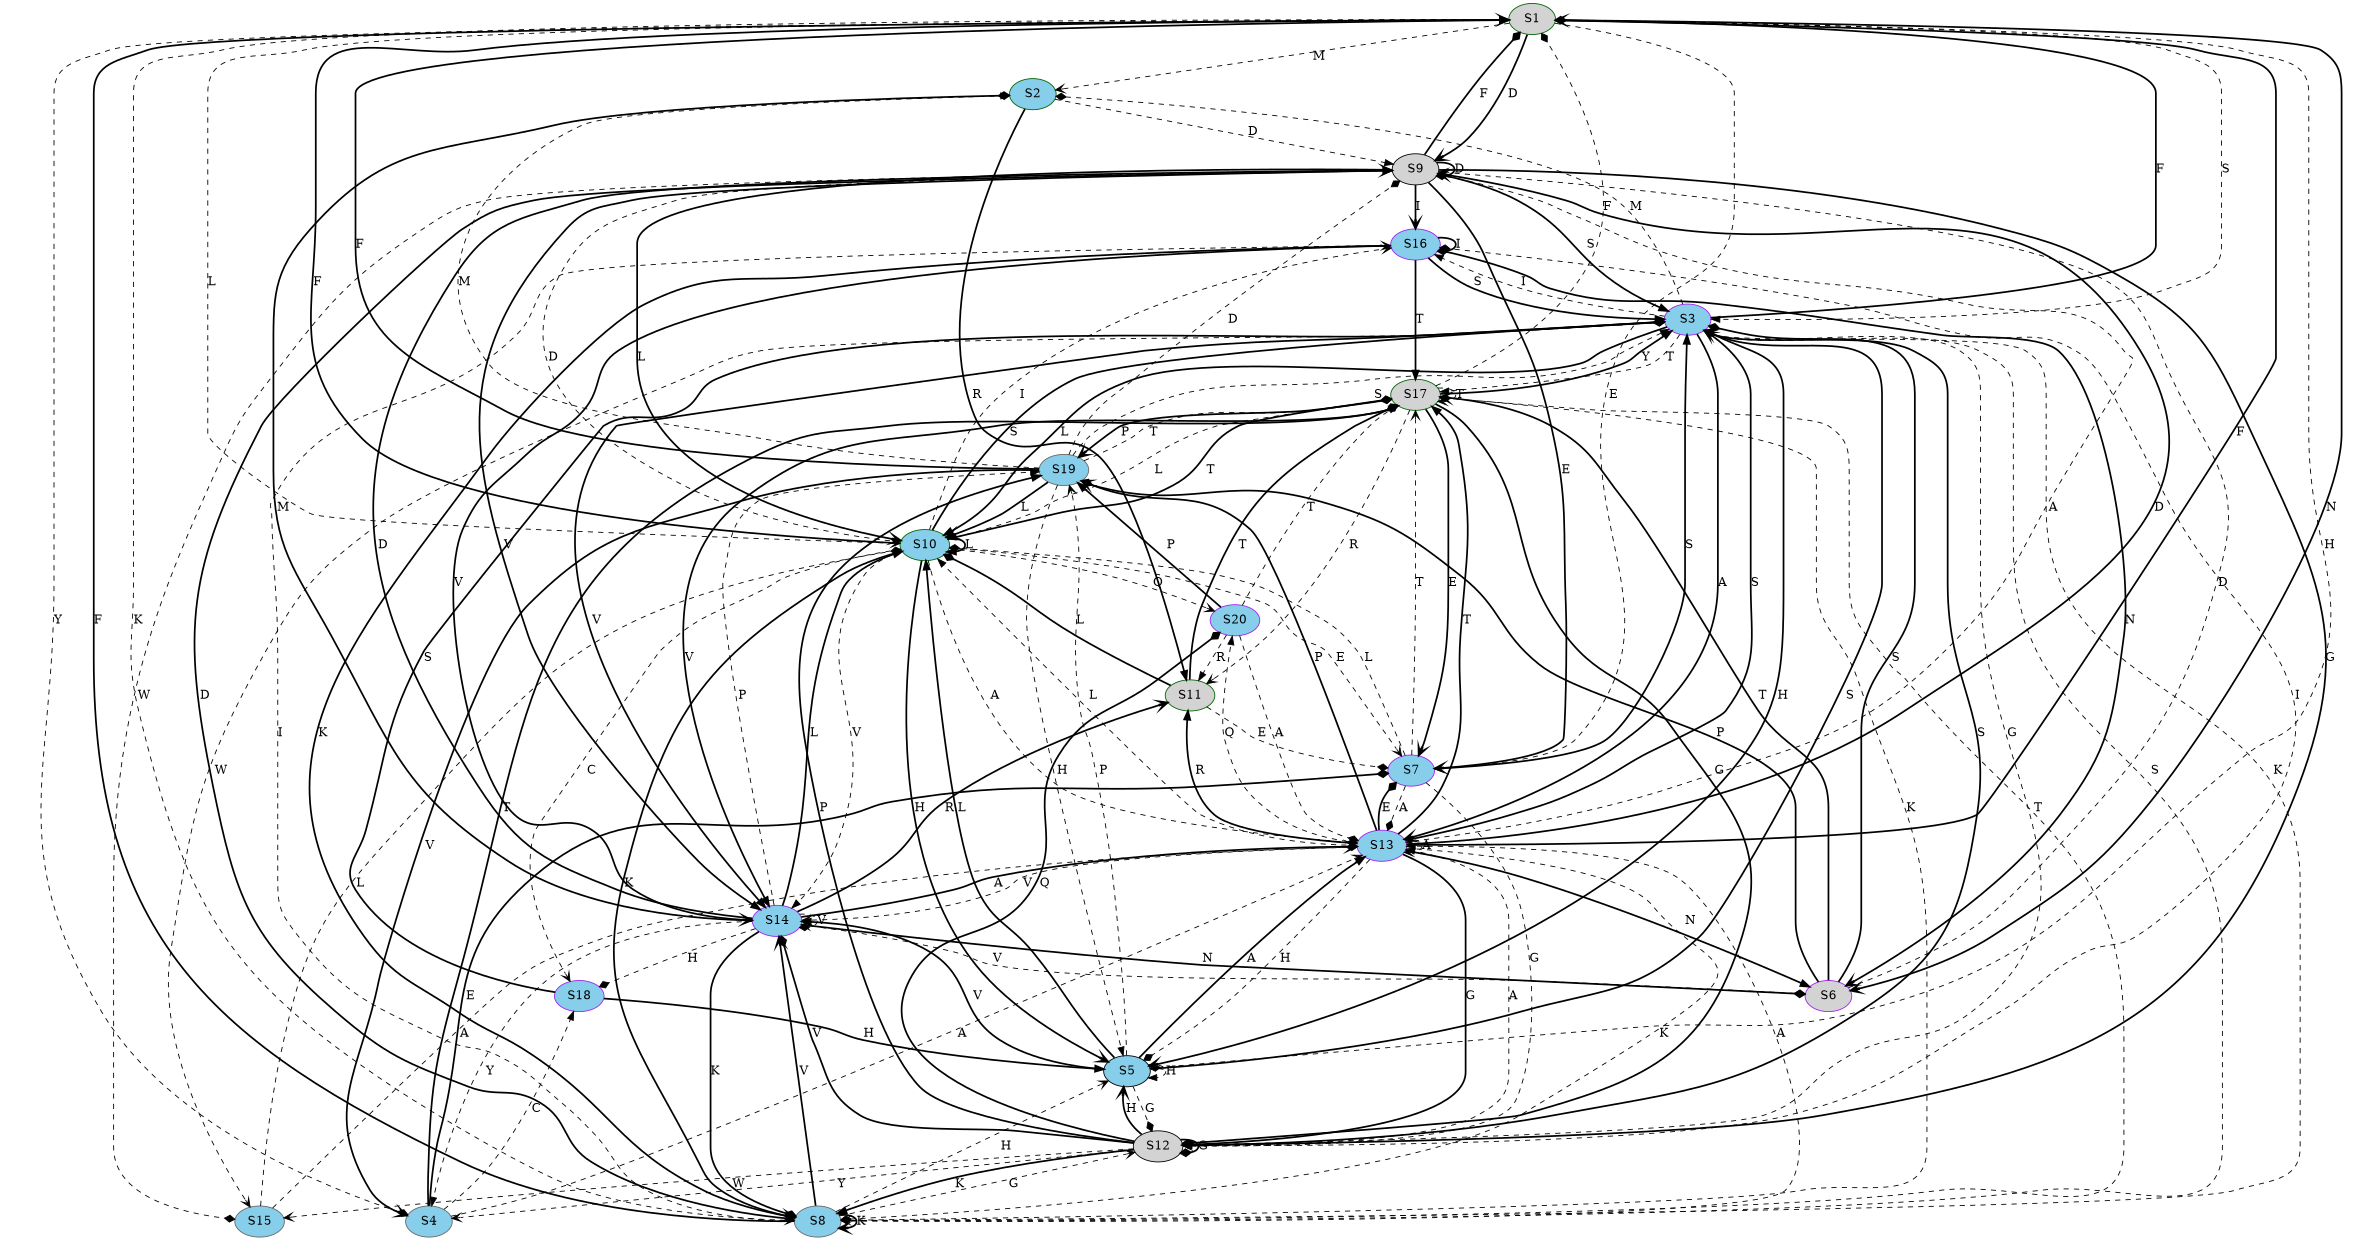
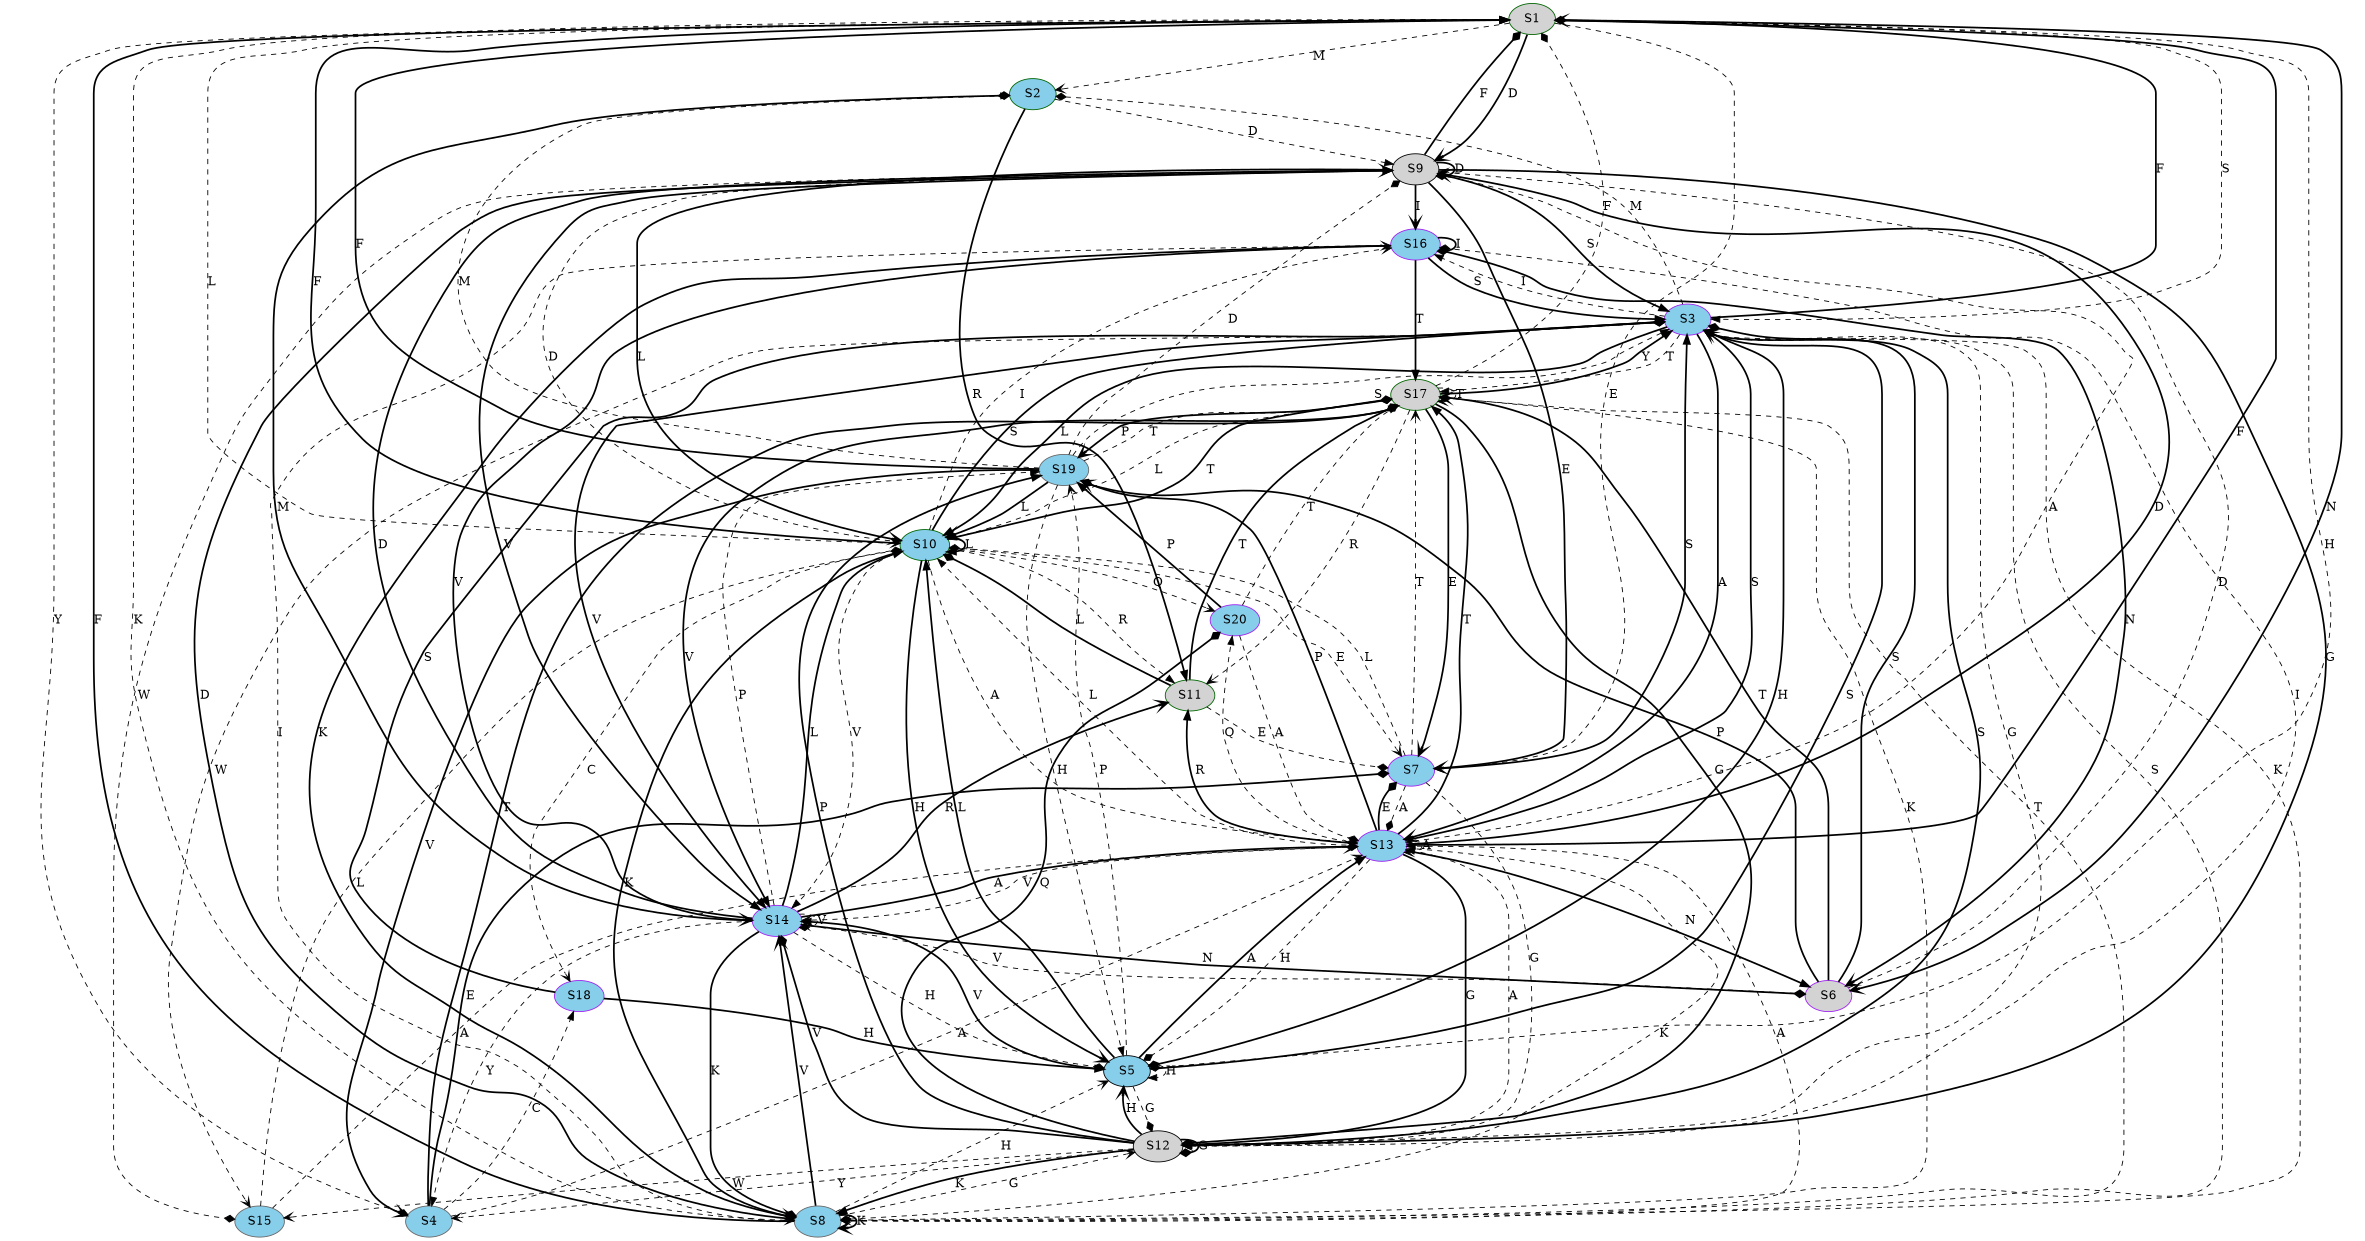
edge "S8" -> "S1": arrowhead vee -> normal
edge "S20" -> "S11": now "S10" -> "S11"
edge "S3" -> "S5": arrowhead vee -> diamond
edge "S14" -> "S18": now "S14" -> "S5"
